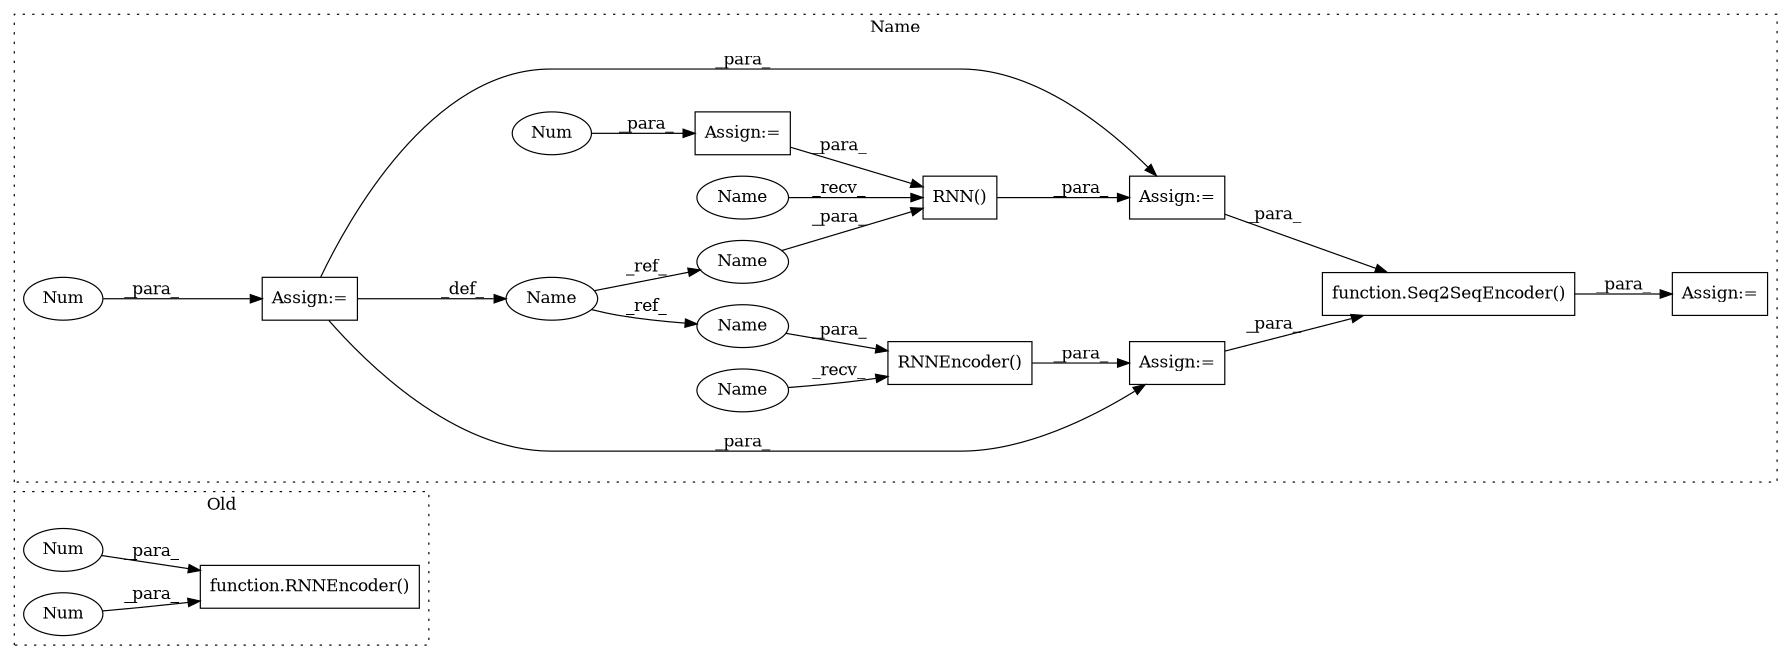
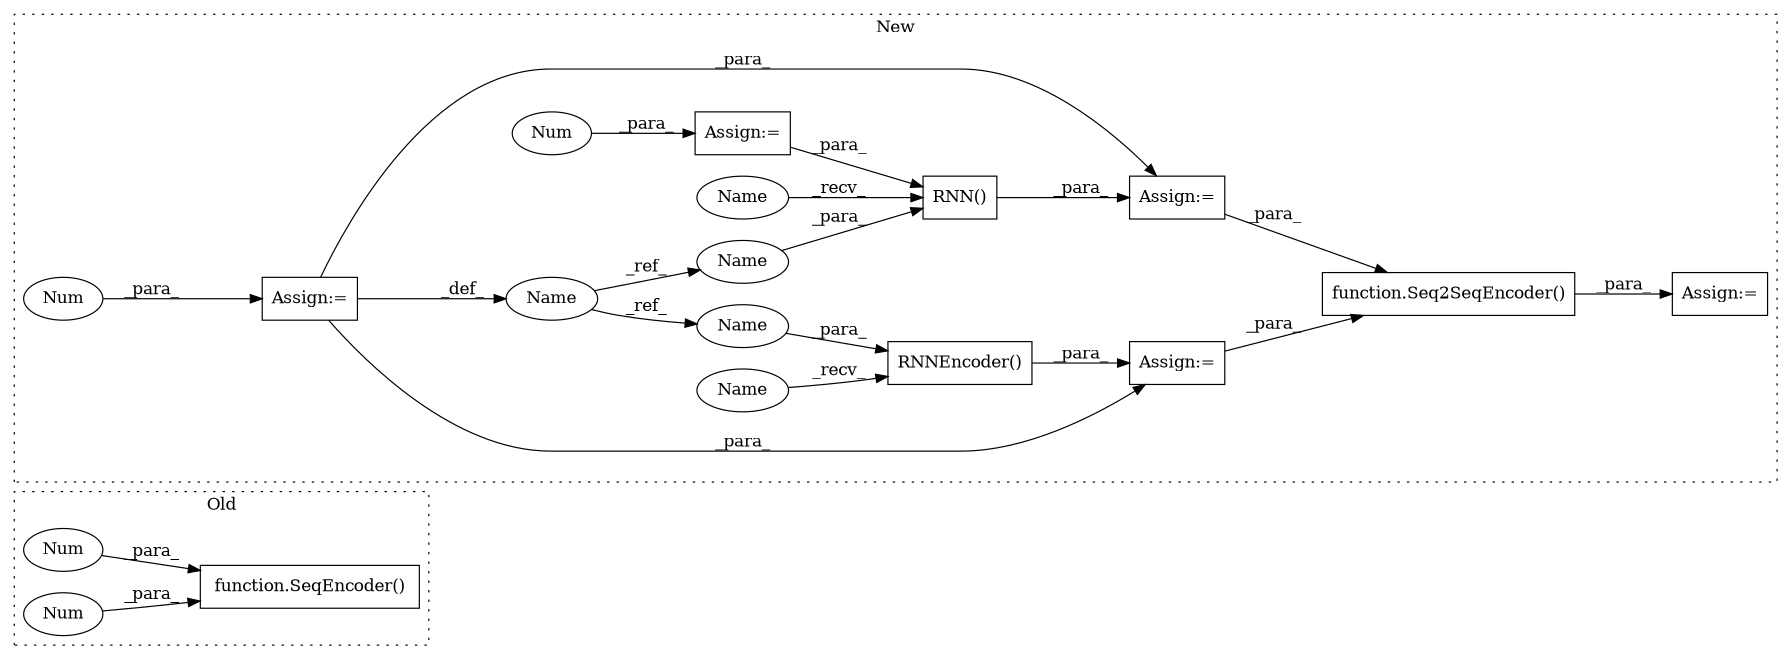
cluster "Name": label "Name" -> "New"
node "function.RNNEncoder()": label "function.RNNEncoder()" -> "function.SeqEncoder()"
